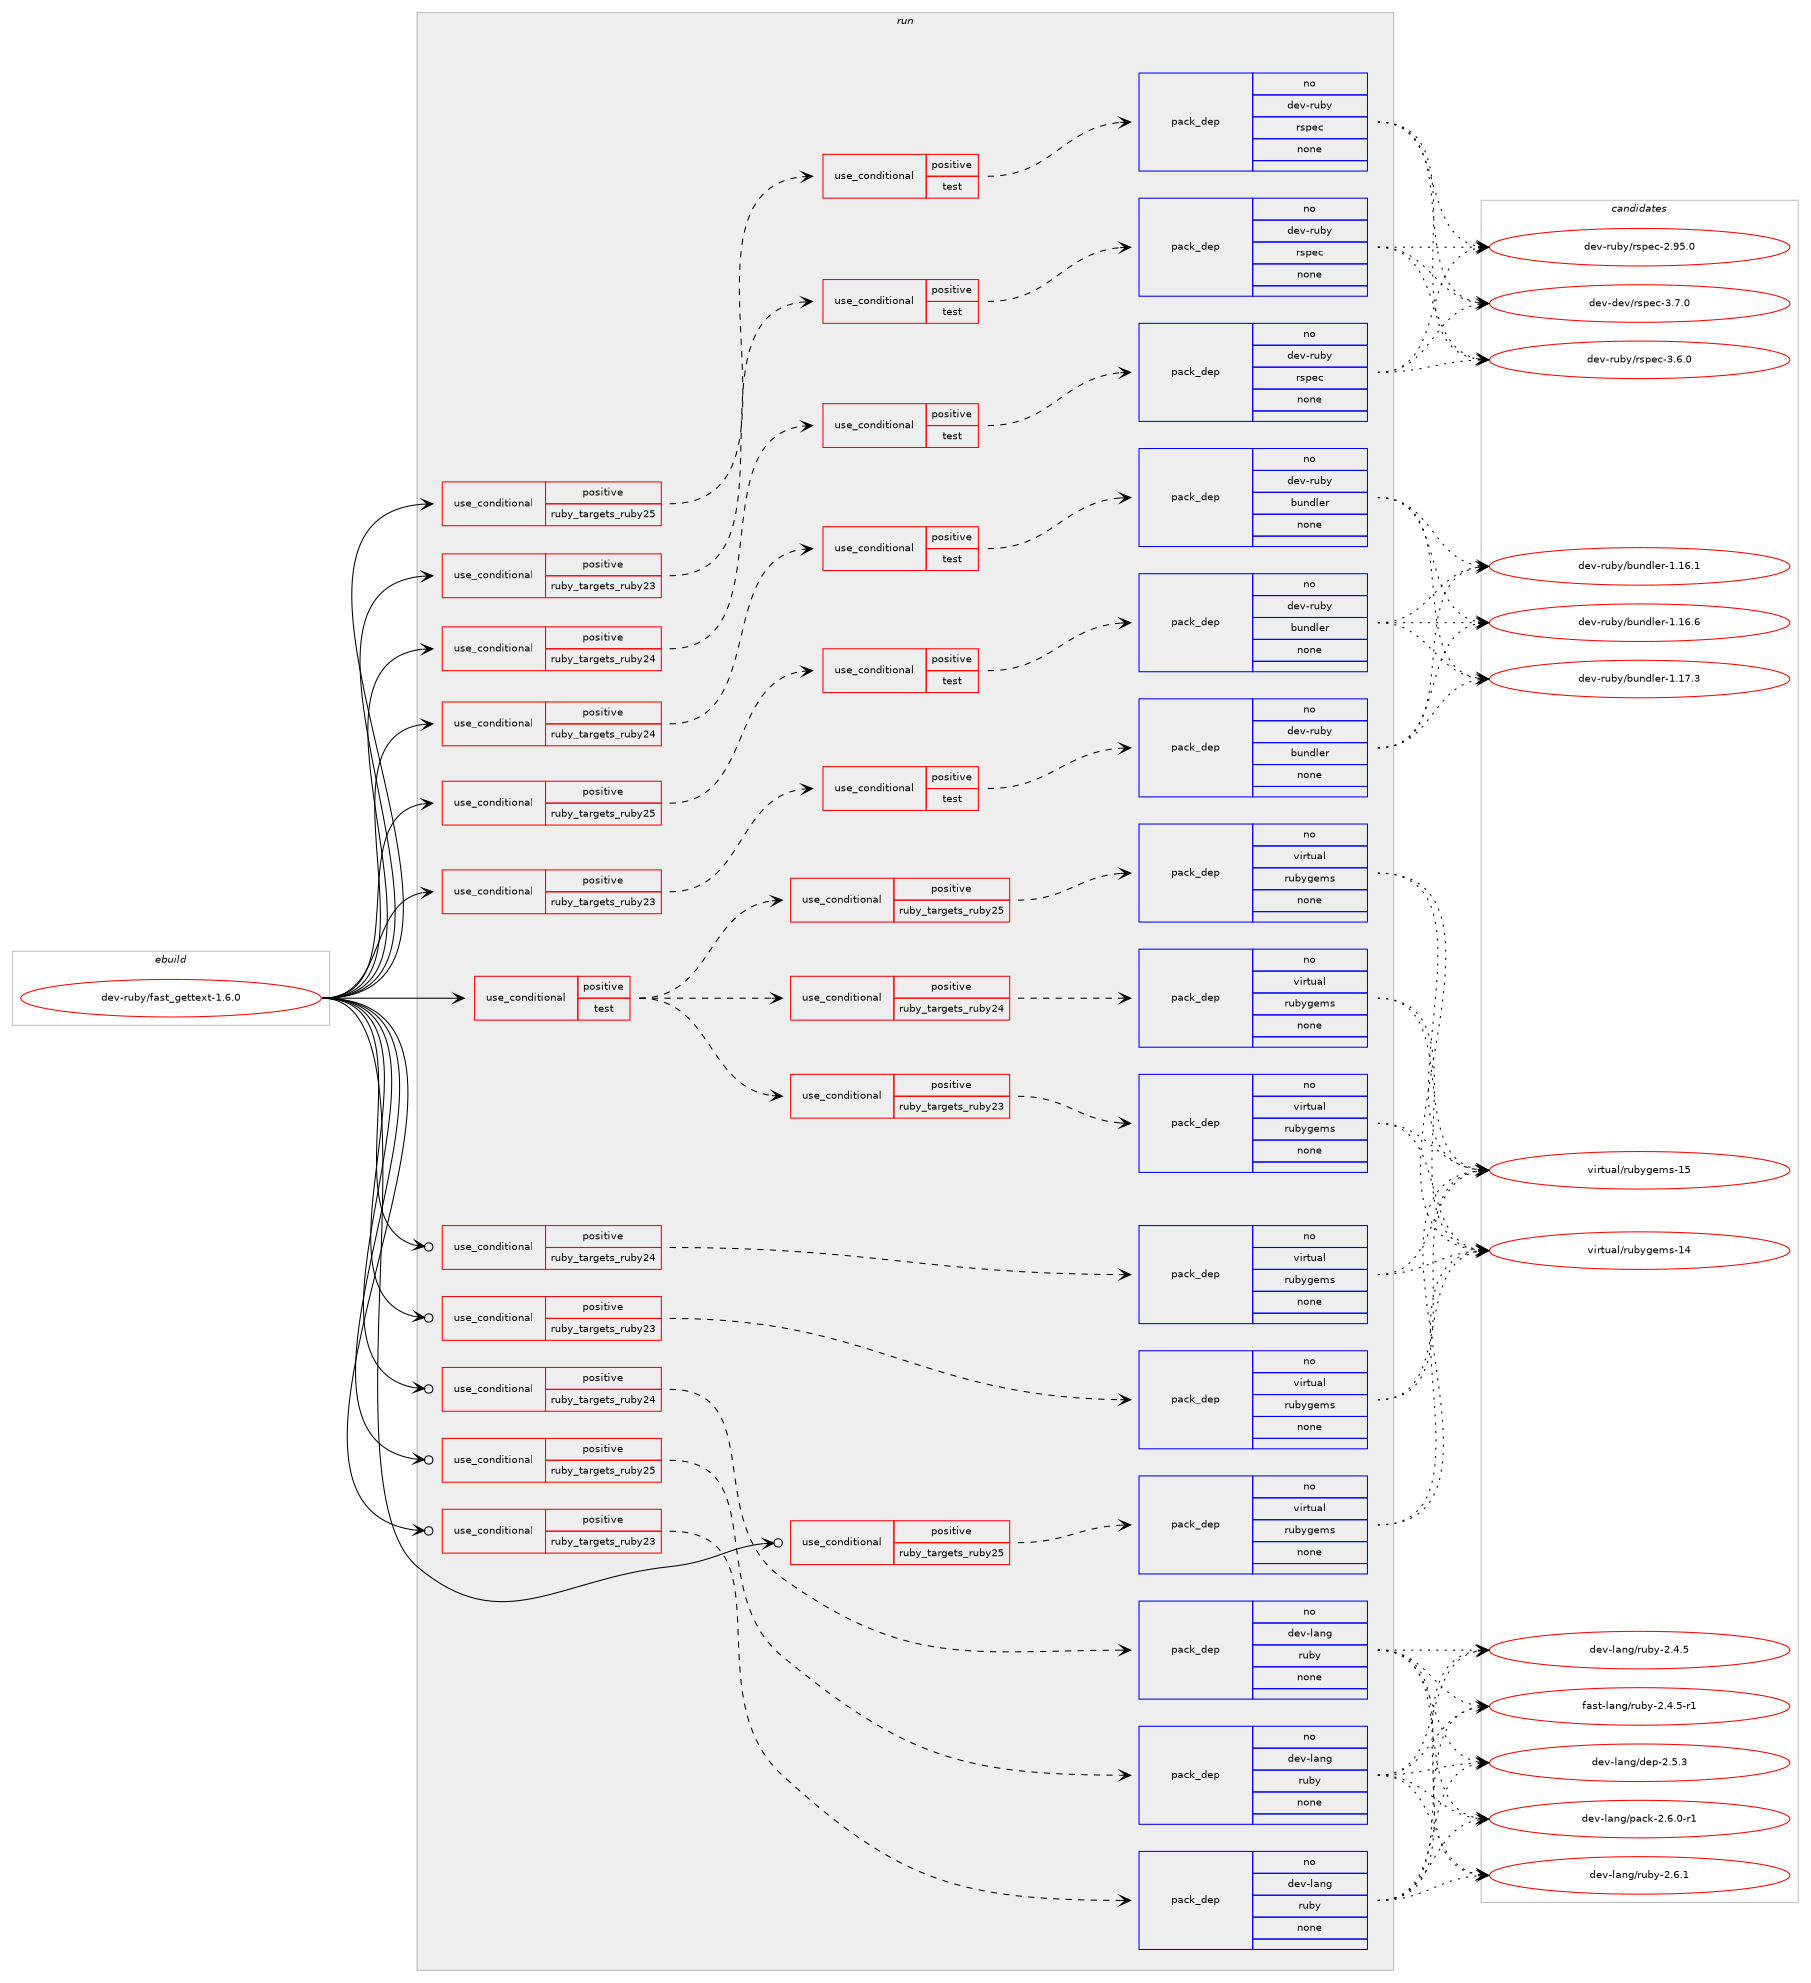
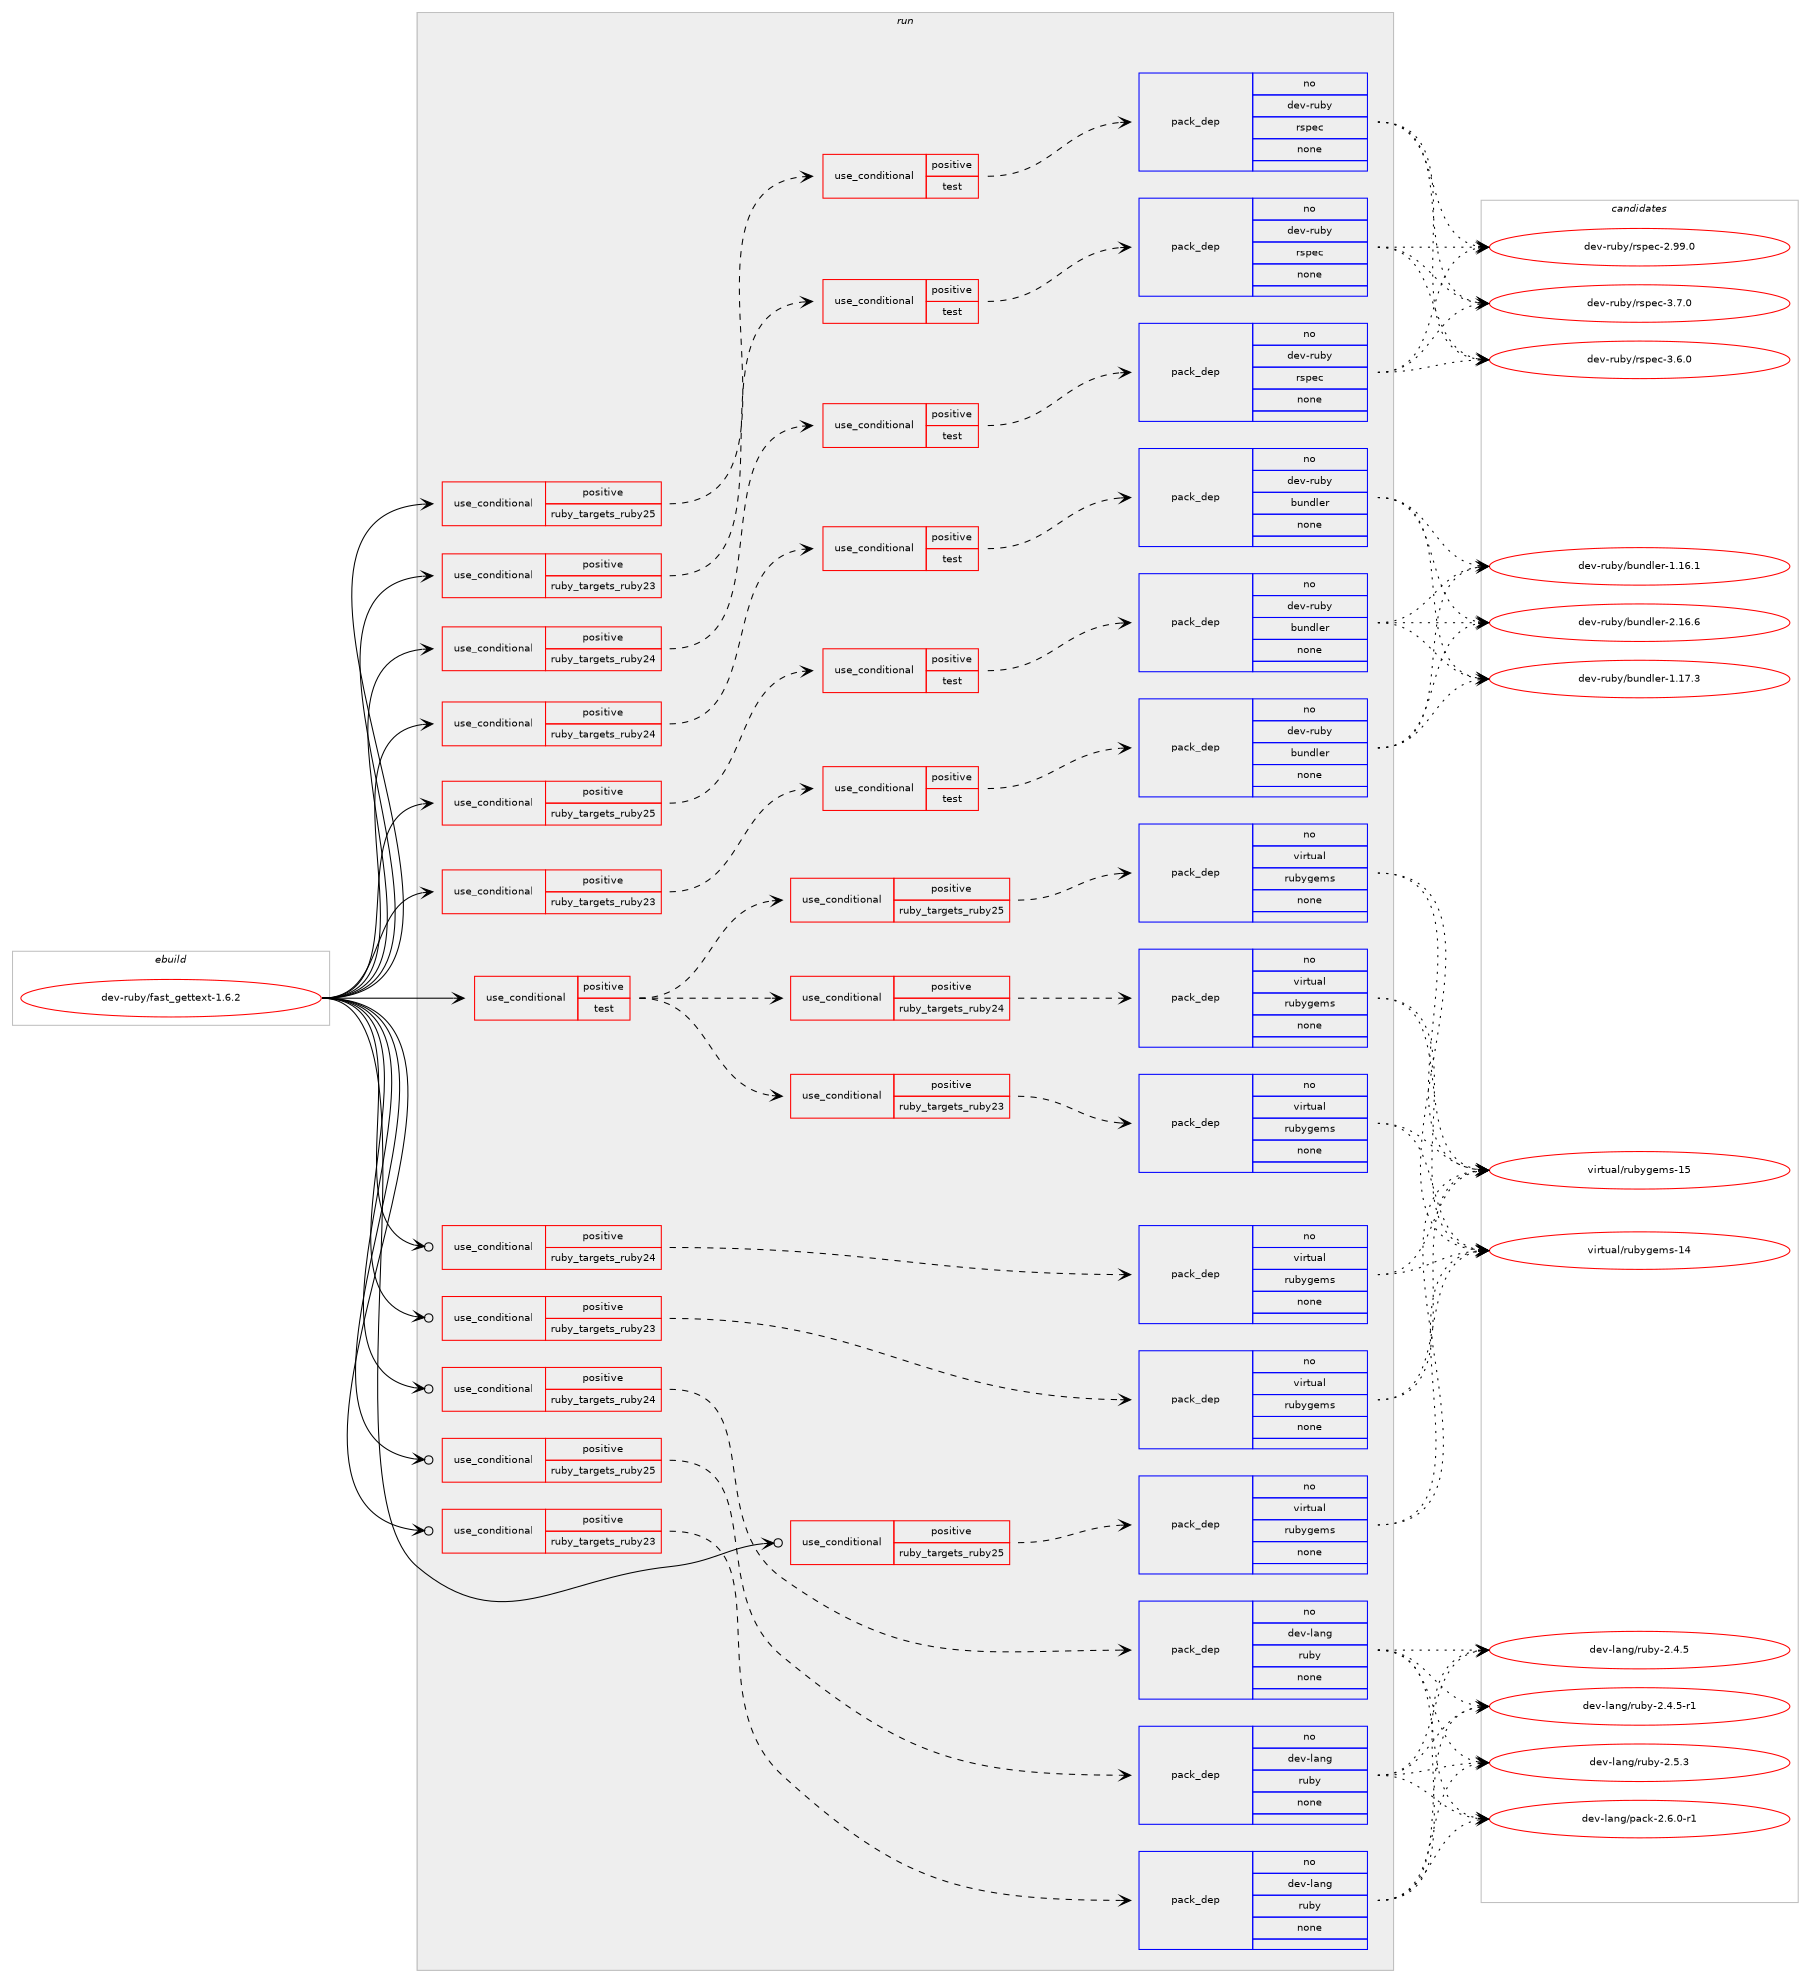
node "dev-ruby/rspec-2.95.0": label "dev-ruby/rspec-2.95.0" -> "dev-ruby/rspec-2.99.0"
node "dev-dev/rspec-3.7.0": label "dev-dev/rspec-3.7.0" -> "dev-ruby/rspec-3.7.0"
node "dev-ruby/bundler-1.16.6": label "dev-ruby/bundler-1.16.6" -> "dev-ruby/bundler-2.16.6"
node "dev-ruby/fast_gettext-1.6.0": label "dev-ruby/fast_gettext-1.6.0" -> "dev-ruby/fast_gettext-1.6.2"
node "fast-lang/ruby-2.4.5-r1": label "fast-lang/ruby-2.4.5-r1" -> "dev-lang/ruby-2.4.5-r1"
node "dev-lang/dep-2.5.3": label "dev-lang/dep-2.5.3" -> "dev-lang/ruby-2.5.3"
node "dev-lang/ruby-2.6.1": removed
